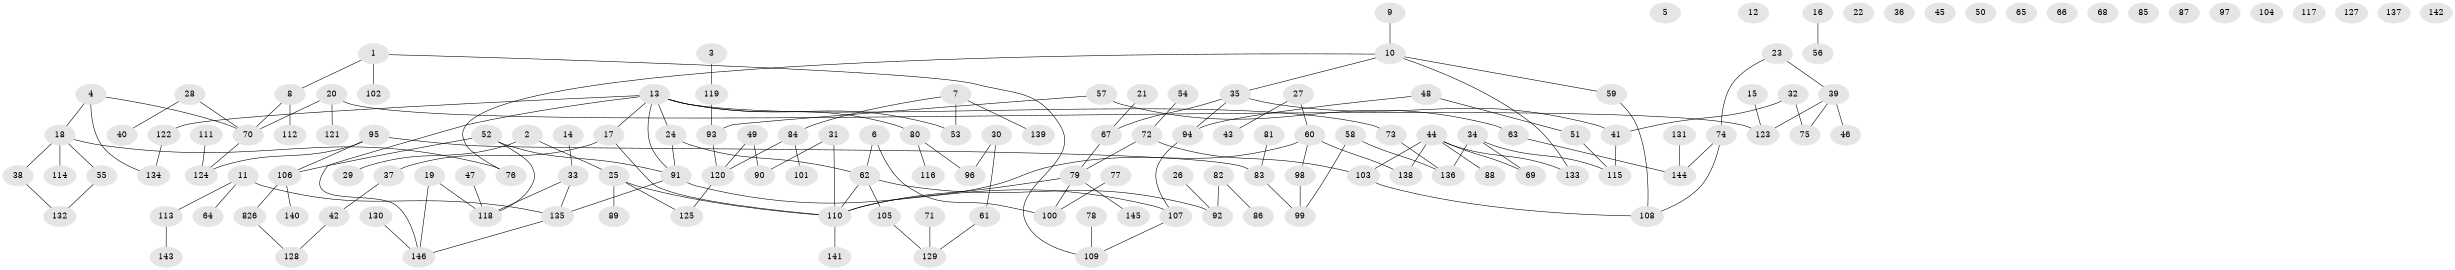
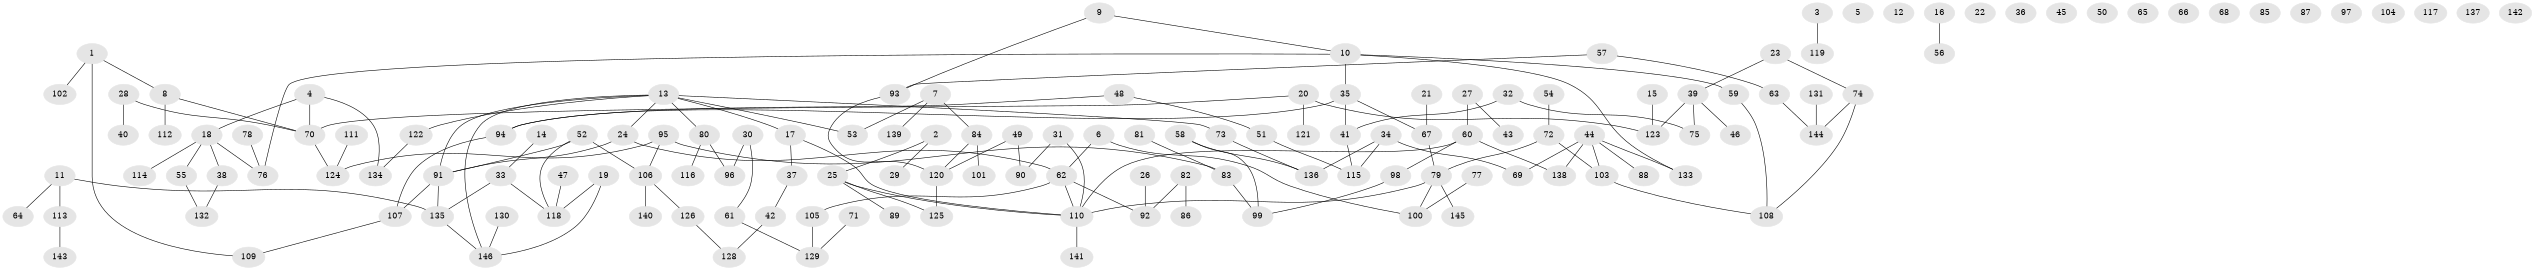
node "127": removed
edge "119" -- "93": now "9" -- "93"
node "826": label "826" -> "126"
edge "78" -- "109": now "78" -- "76"
